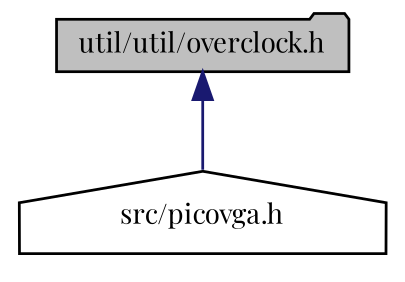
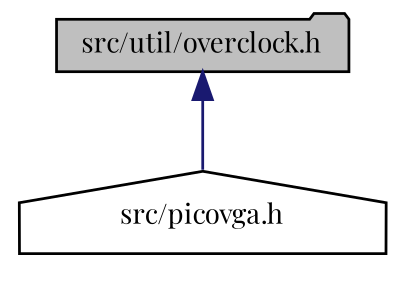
node "util/util/overclock.h": label "util/util/overclock.h" -> "src/util/overclock.h"
